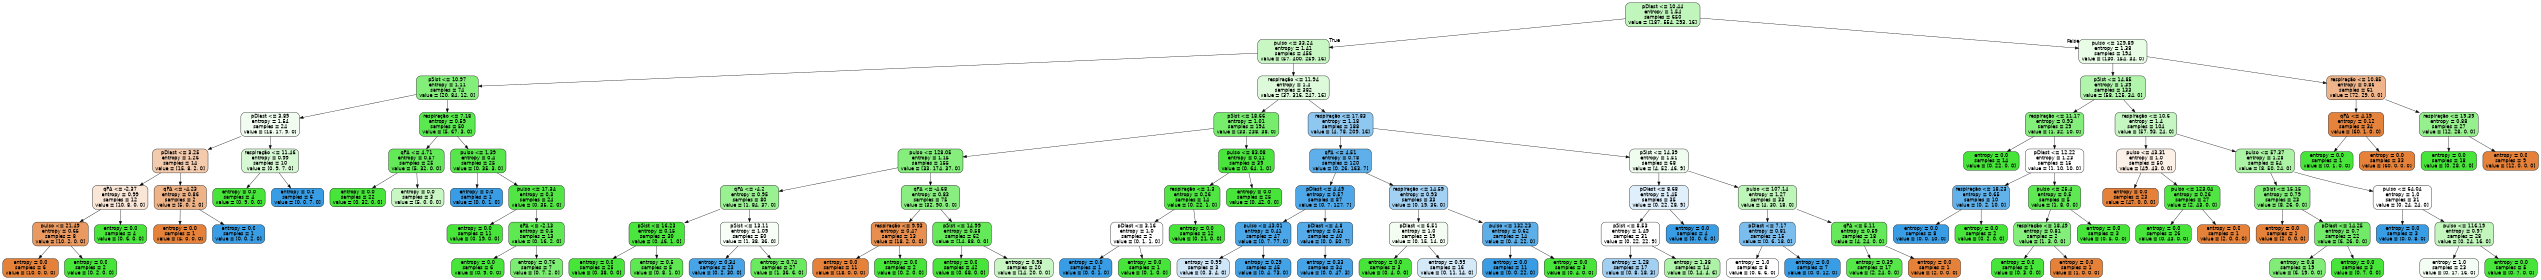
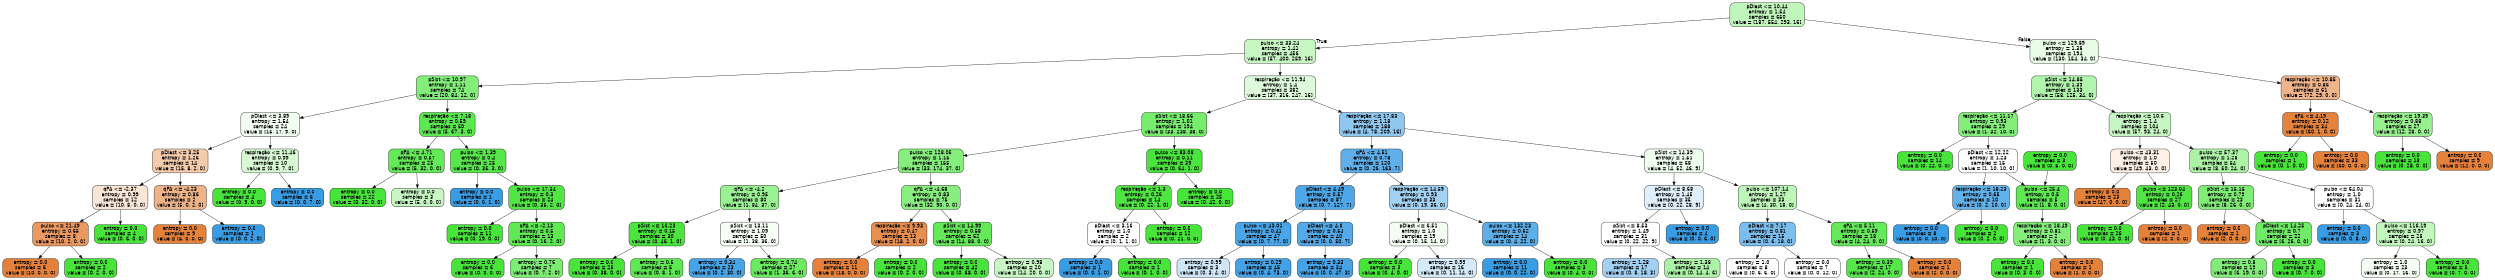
edge "pulso <= 25.4 entropy = 0.5 samples = 5 value = [1, 8, 0, 0]" -> "entropy = 0.0 samples = 3 value = [0, 5, 0, 0]": reversed
node "entropy = 0.0 samples = 1 value = [5, 0, 0, 0]": label "entropy = 0.0 samples = 1 value = [5, 0, 0, 0]" -> "entropy = 0.0 samples = 9 value = [5, 0, 0, 0]"
node "entropy = 0.0 samples = 7 value = [0, 0, 12, 0]": fillcolor #399de5 -> #ffffff
